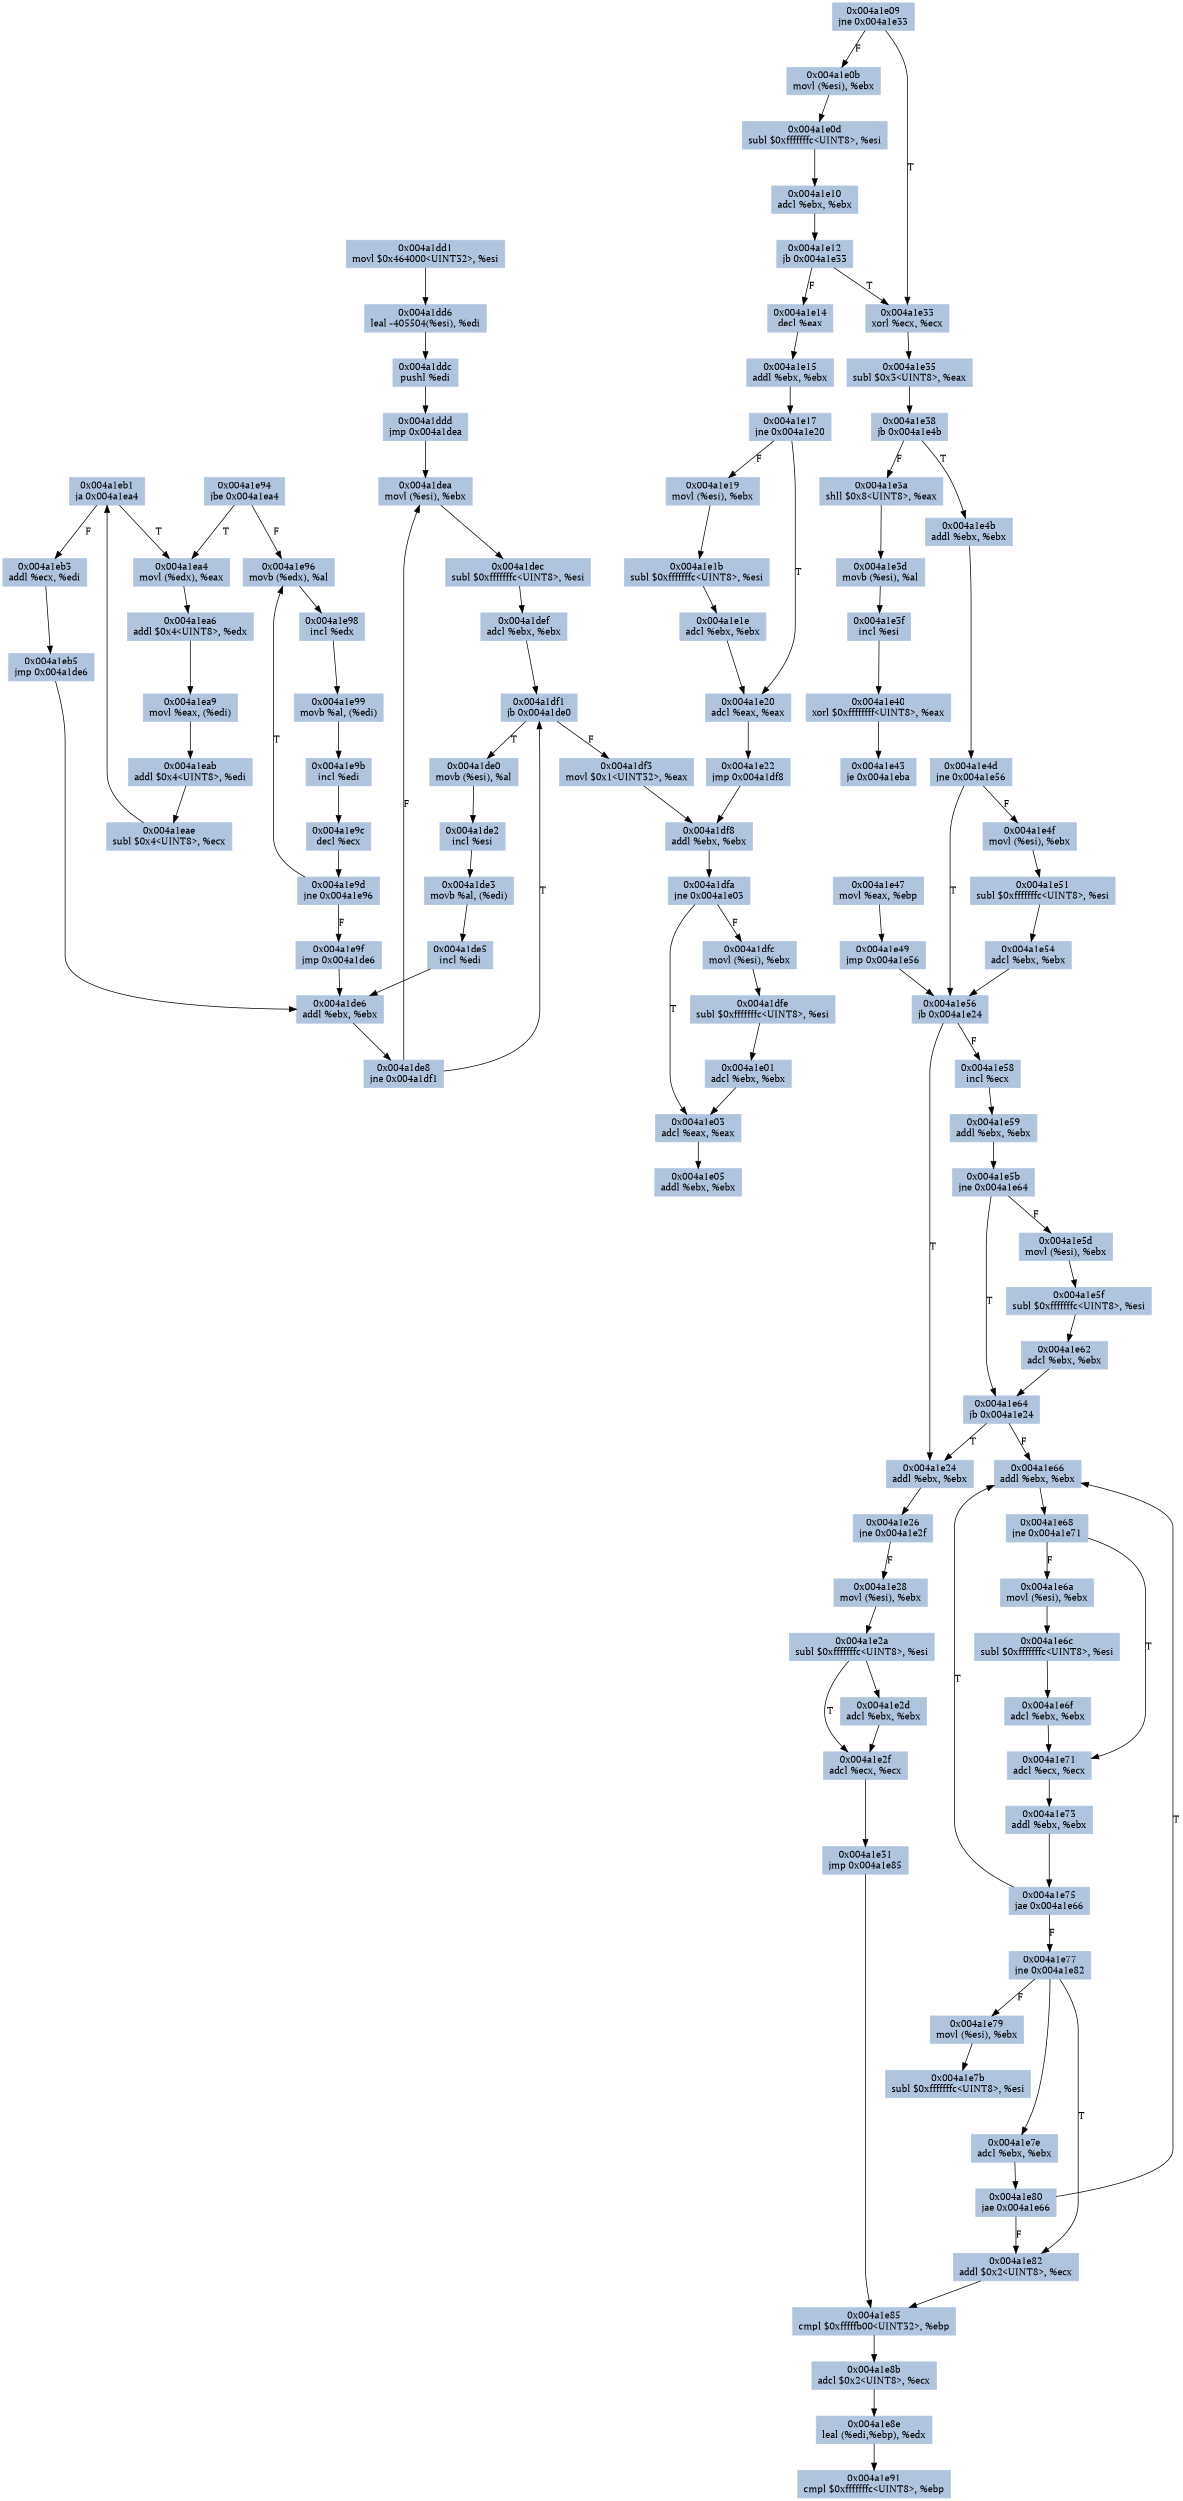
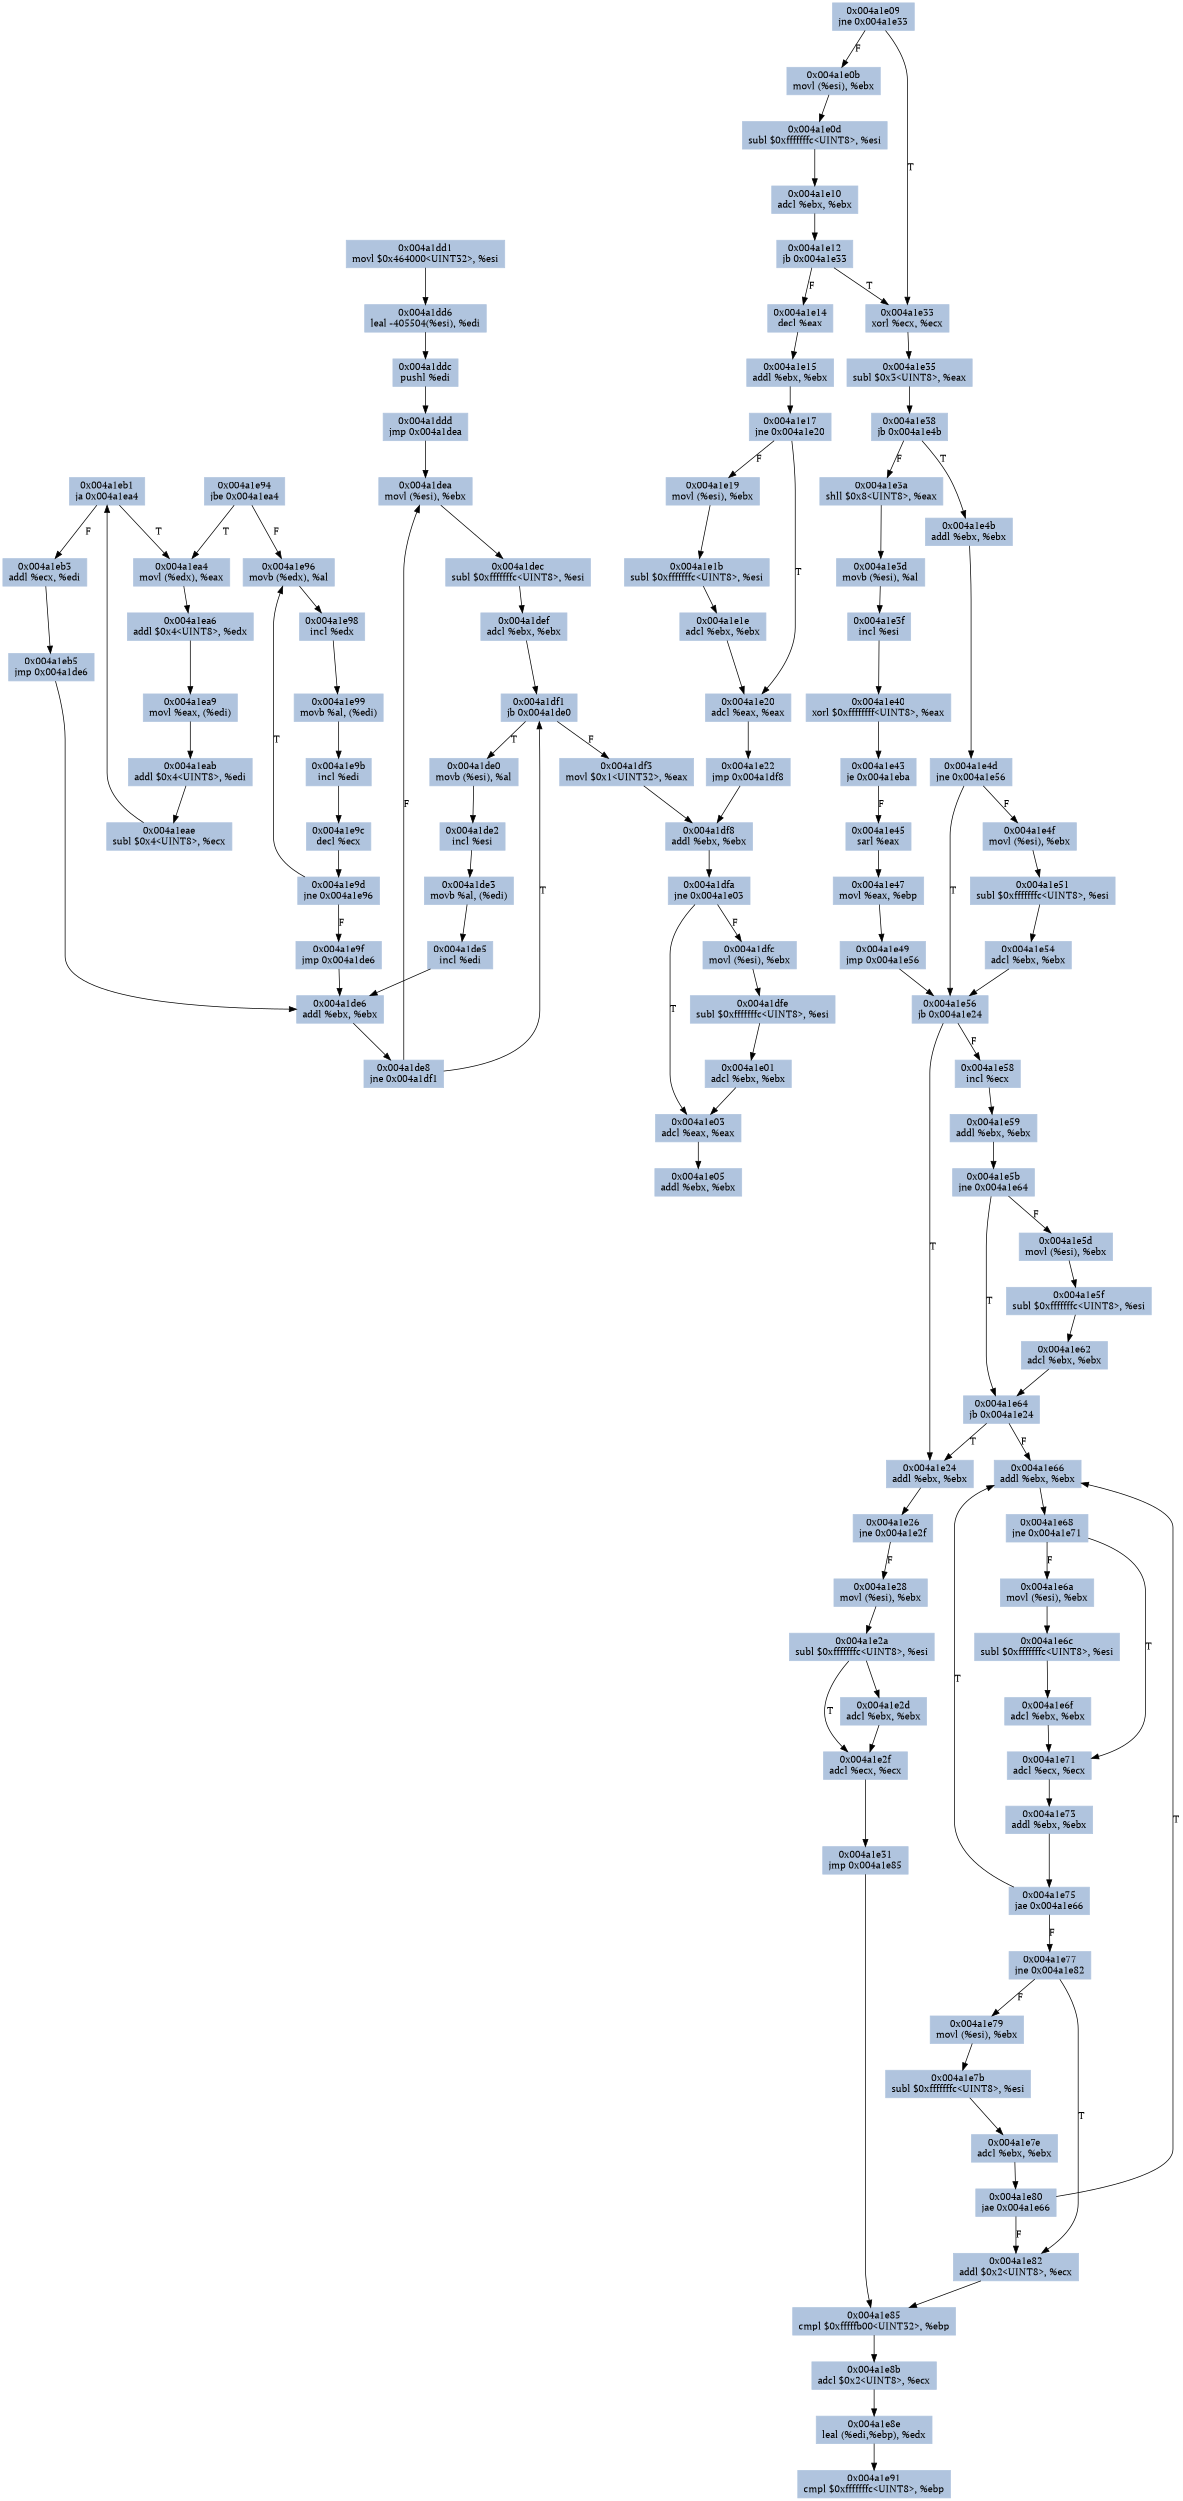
node "0x004a1e45 sarl %eax": added
edge "0x004a1e77 jne 0x004a1e82" -> "0x004a1e7e adcl %ebx, %ebx": now "0x004a1e7b subl $0xfffffffc<UINT8>, %esi" -> "0x004a1e7e adcl %ebx, %ebx"
